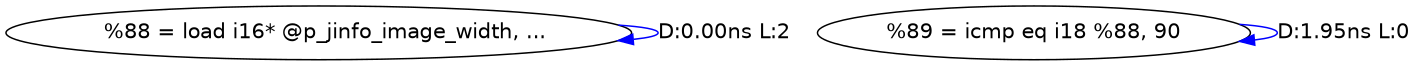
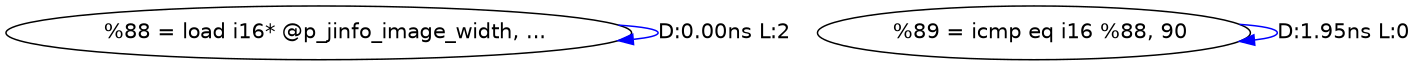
node "%89 = icmp eq i18 %88, 90": label "%89 = icmp eq i18 %88, 90" -> "%89 = icmp eq i16 %88, 90"
